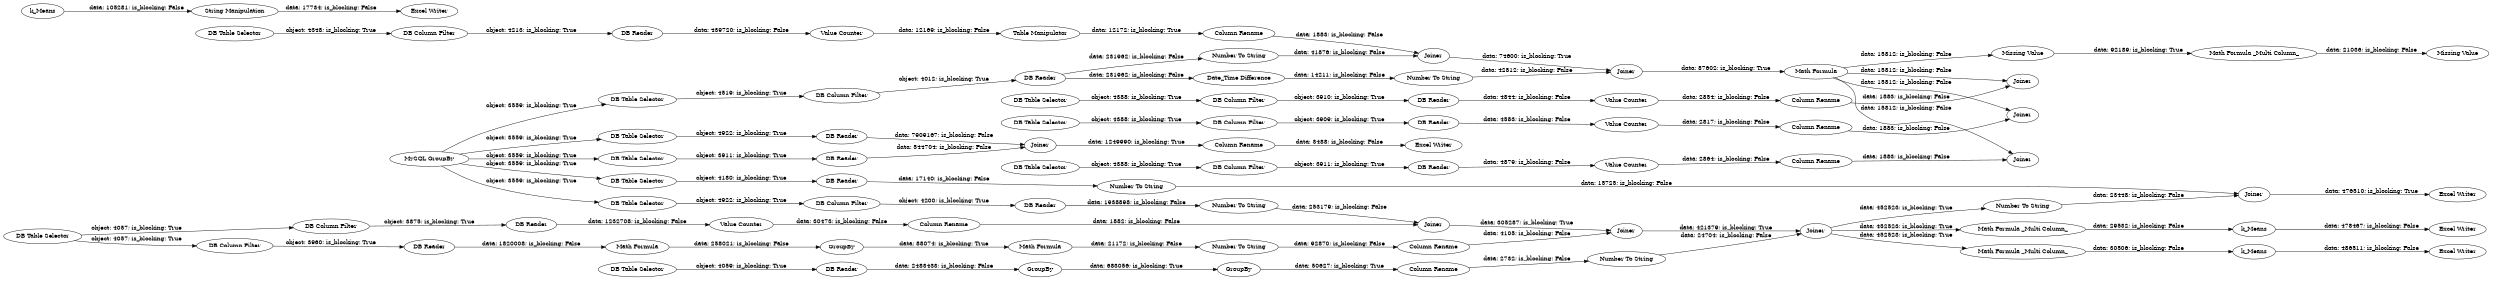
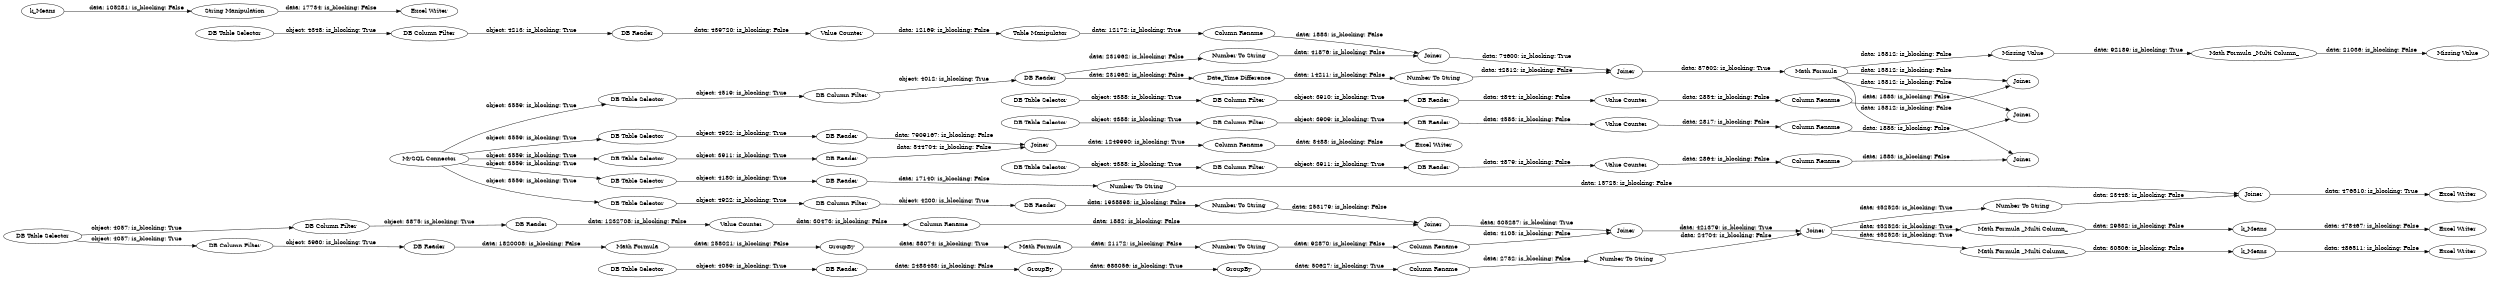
node "MySQL GroupBy": label "MySQL GroupBy" -> "MySQL Connector"
